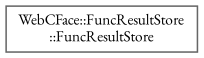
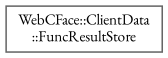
node "WebCFace::FuncResultStore ::FuncResultStore": label "WebCFace::FuncResultStore ::FuncResultStore" -> "WebCFace::ClientData ::FuncResultStore"
